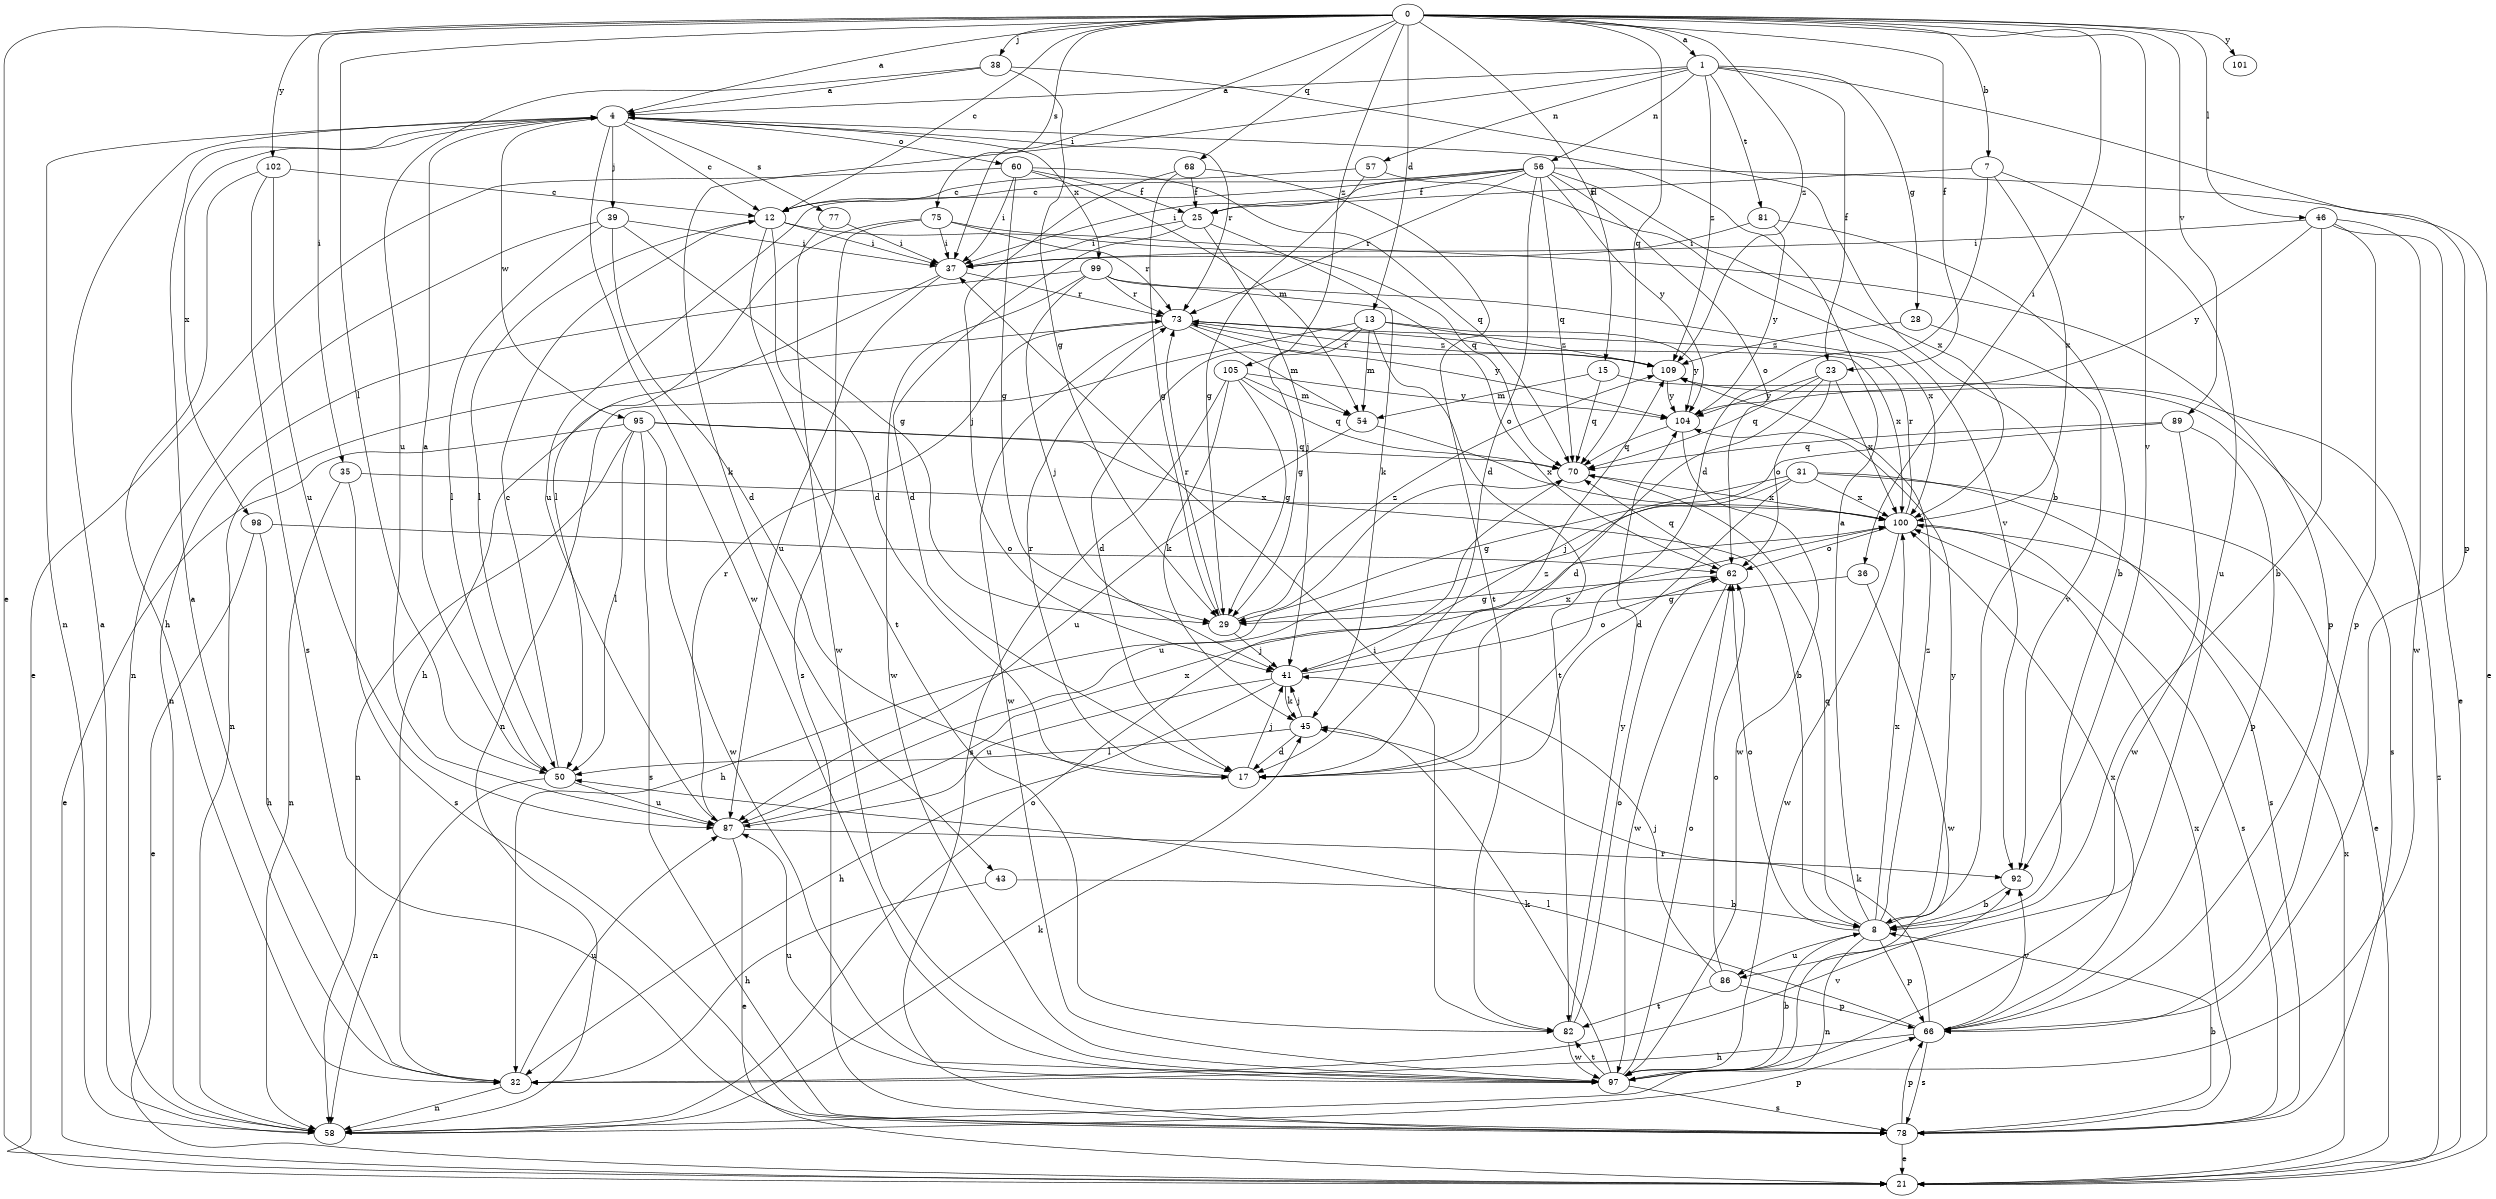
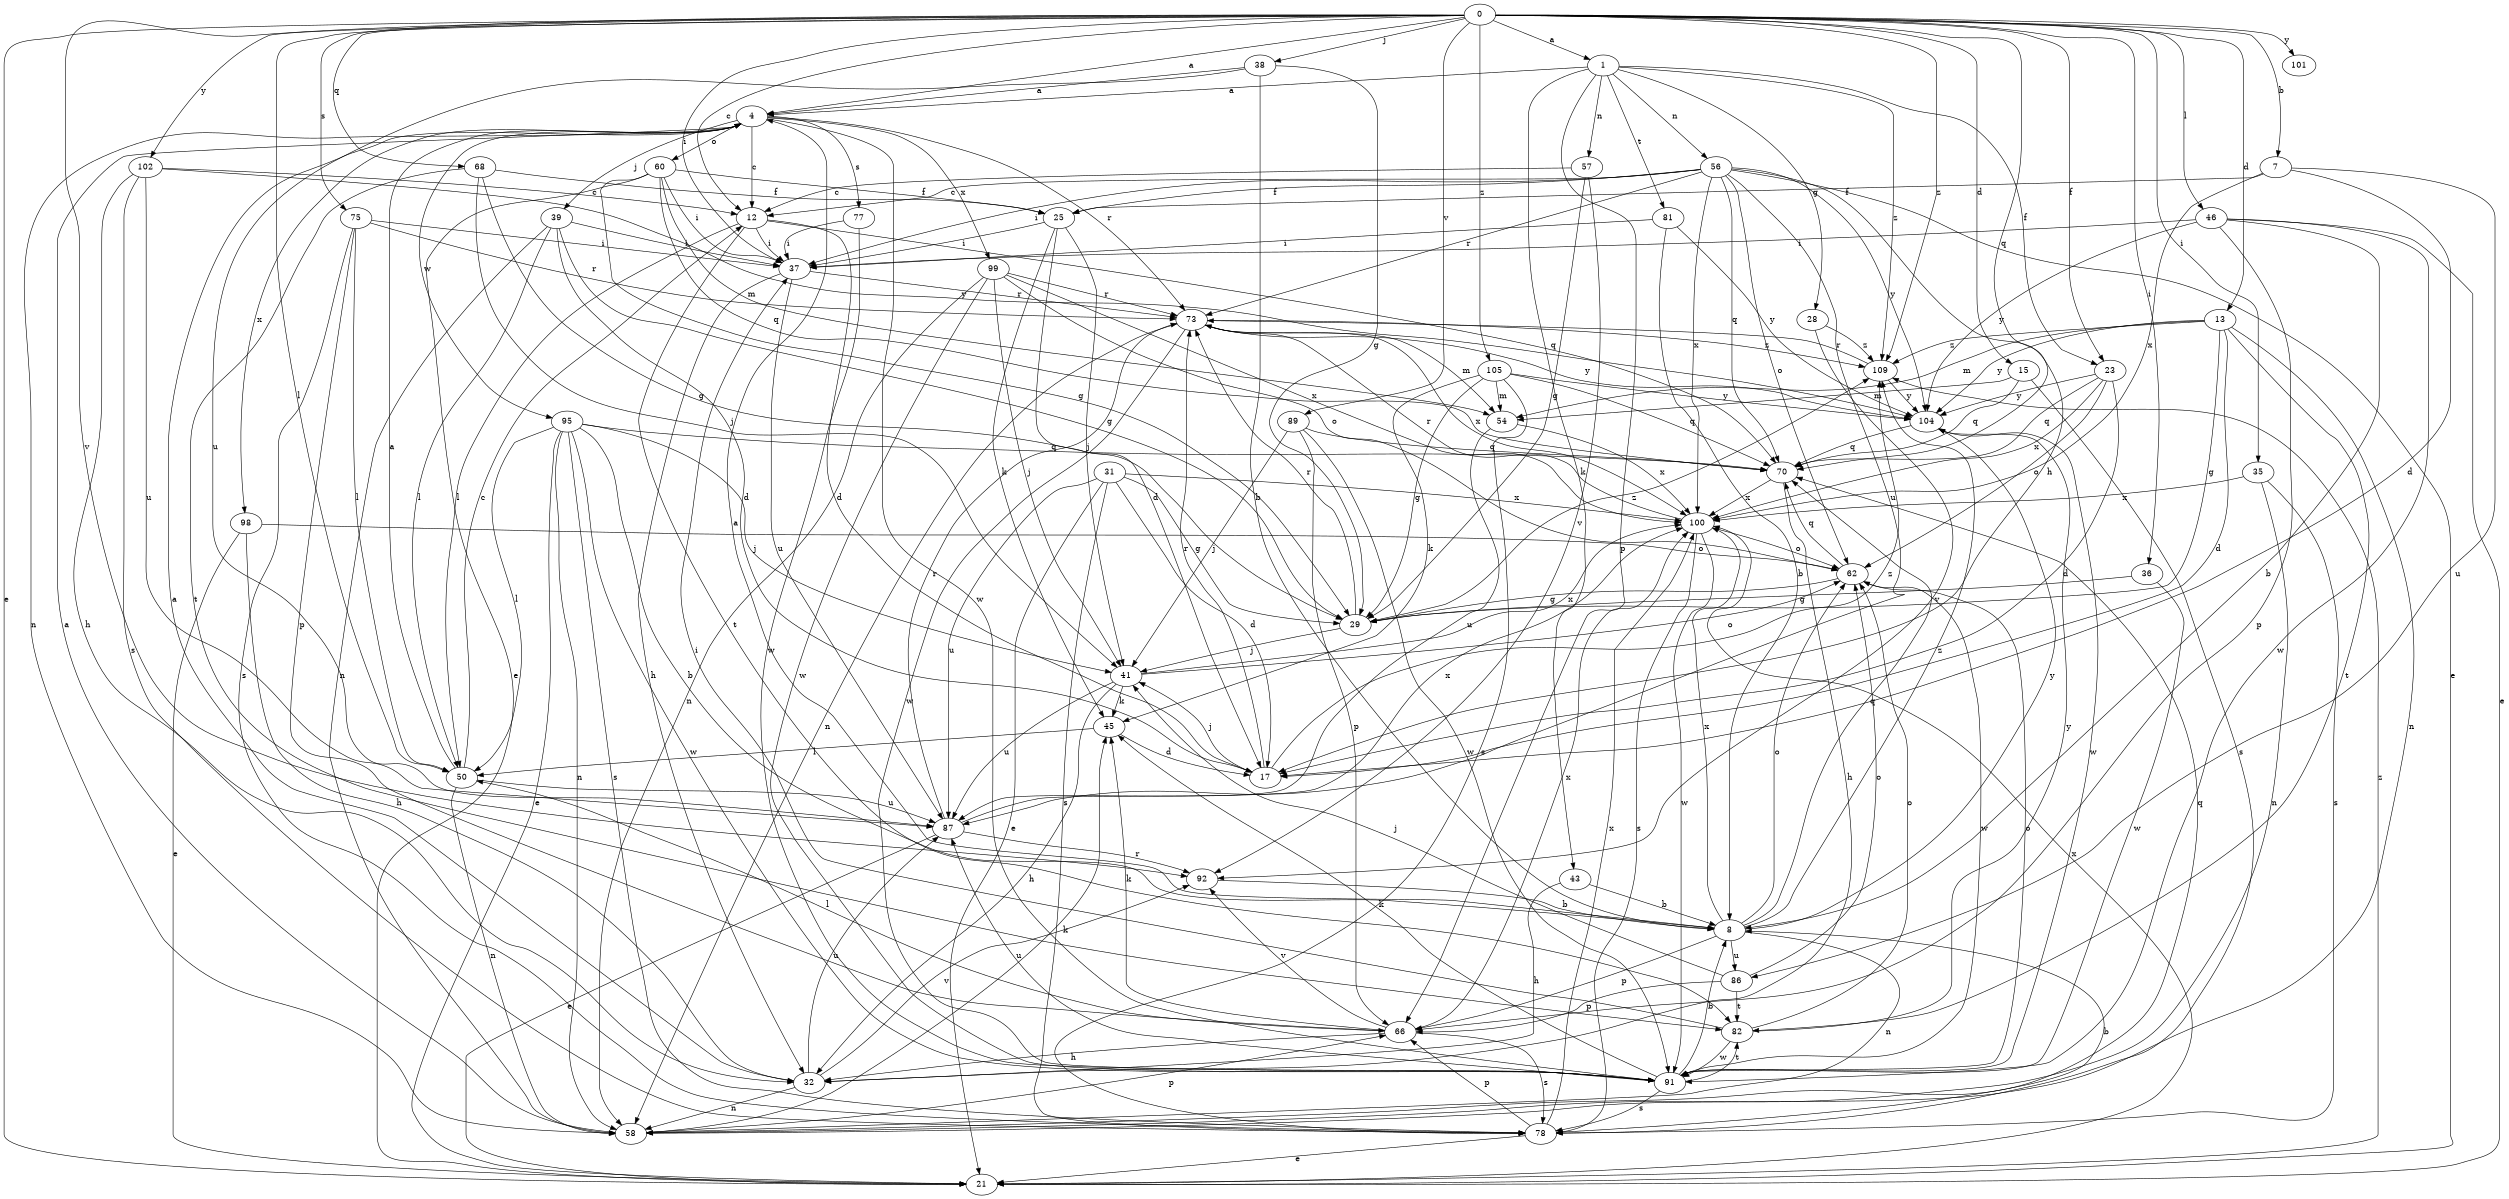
edge "102" -> "104": added, label "y"
edge "56" -> "17": label "d" -> "h"
edge "45" -> "41": now "95" -> "41"
edge "58" -> "70": label "o" -> "q"
node "97": label "97" -> "91"
